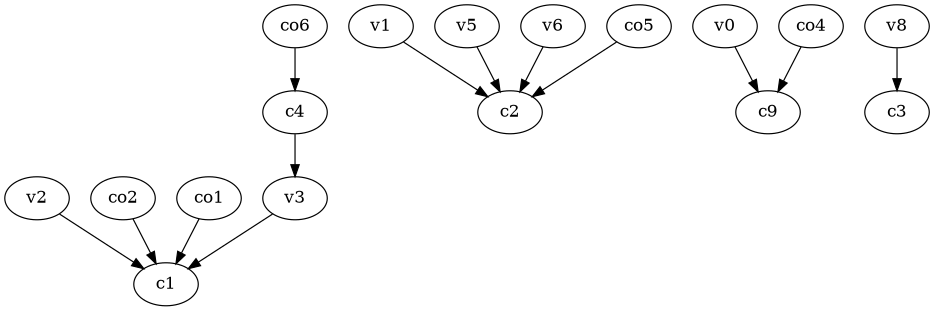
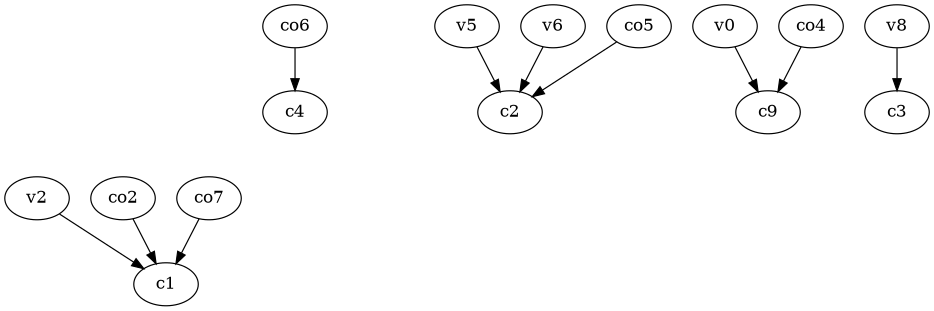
node "v1": removed
node "co1": label "co1" -> "co7"
node "v3": removed
